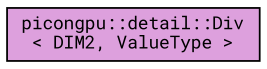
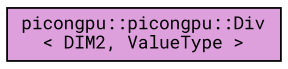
node "picongpu::detail::Div < DIM2, ValueType >": label "picongpu::detail::Div < DIM2, ValueType >" -> "picongpu::picongpu::Div < DIM2, ValueType >"
